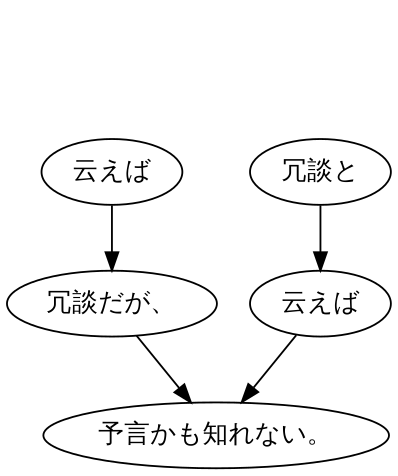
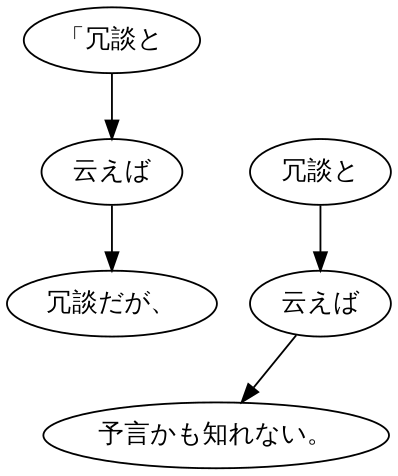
node "「冗談と": added
edge "冗談だが、" -> "予言かも知れない。": removed
